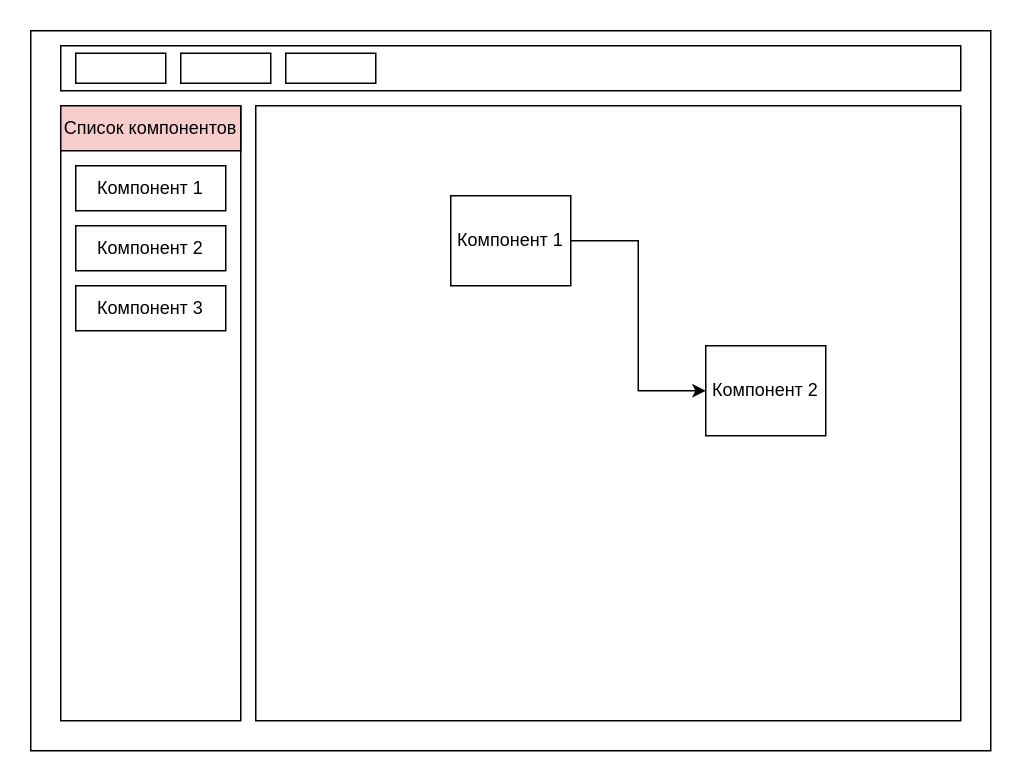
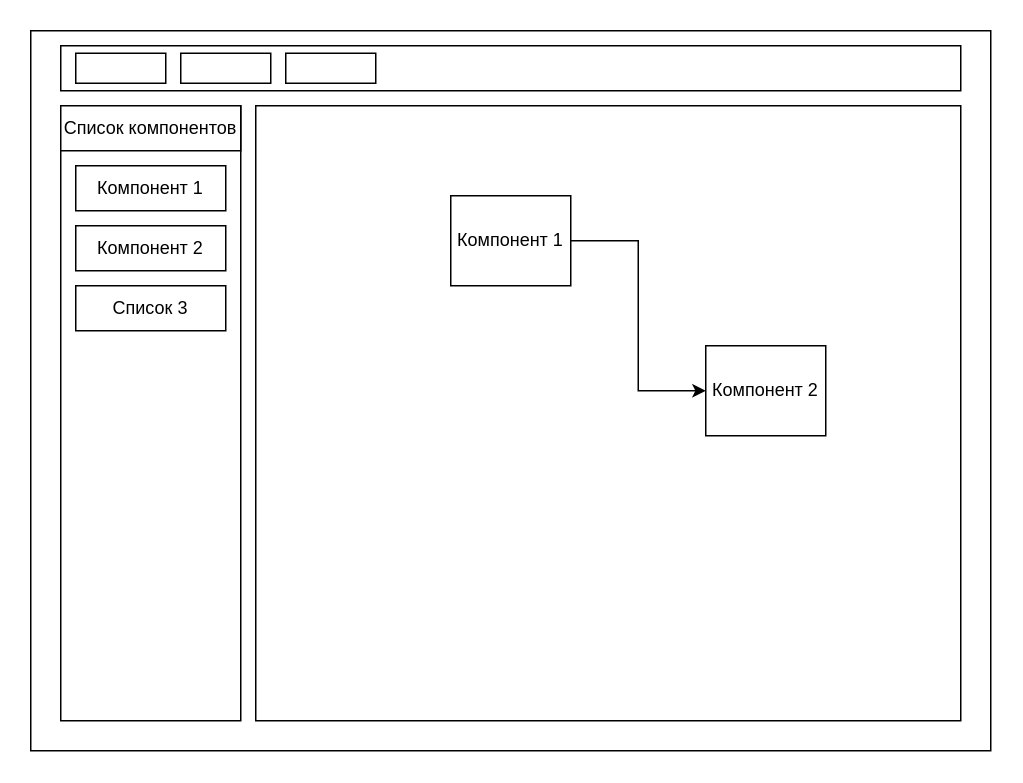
node "Список компонентов": fillcolor #f8cecc -> #ffffff
node "Компонент 3": label "Компонент 3" -> "Список 3"
